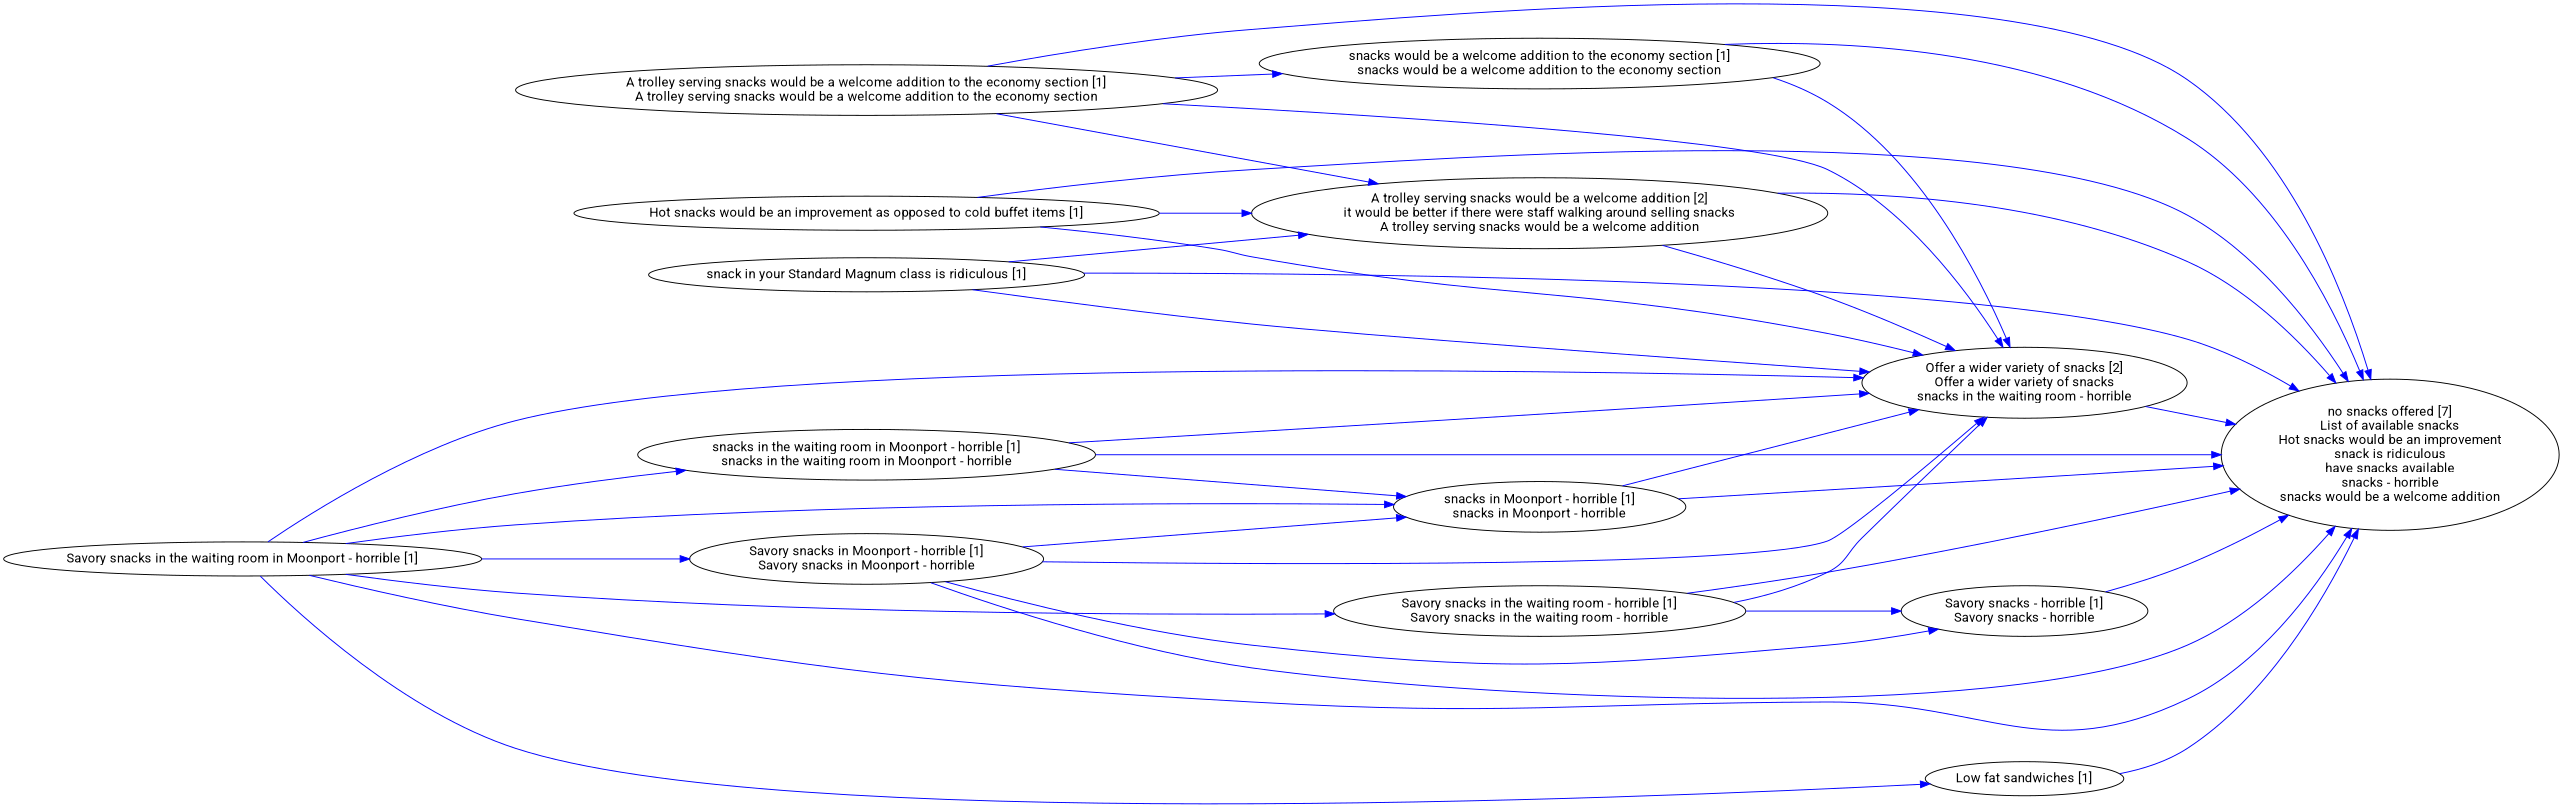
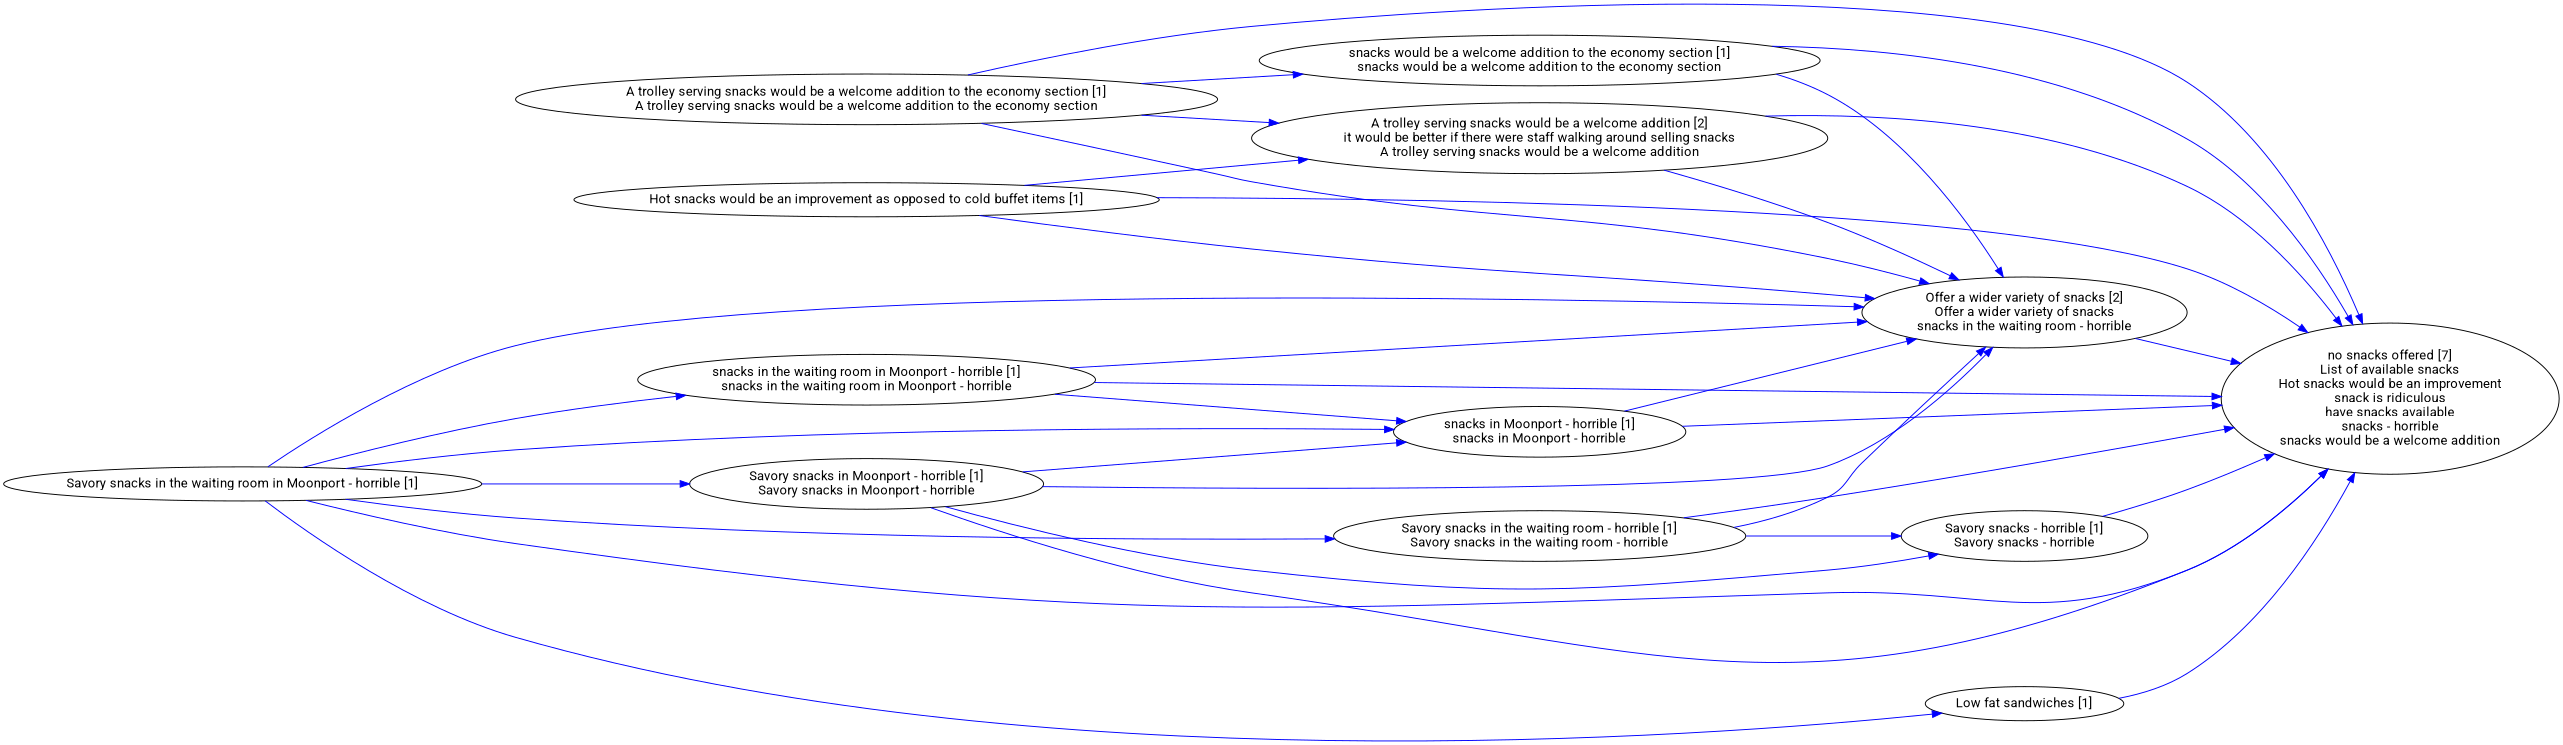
node "snack in your Standard Magnum class is ridiculous [1]": removed
